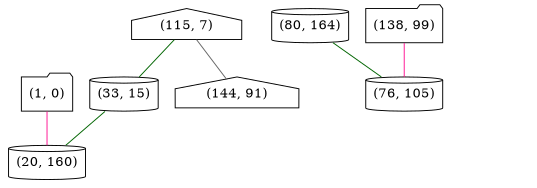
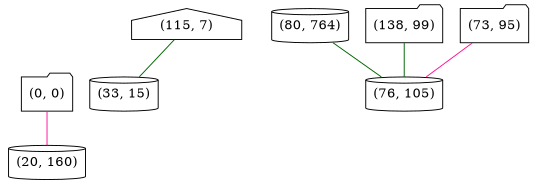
node "(80, 164)": label "(80, 164)" -> "(80, 764)"
node "(73, 95)": added
edge "(138, 99)" -- "(76, 105)": color deeppink -> darkgreen
node "(1, 0)": label "(1, 0)" -> "(0, 0)"
node "(144, 91)": removed
edge "(33, 15)" -- "(20, 160)": removed
